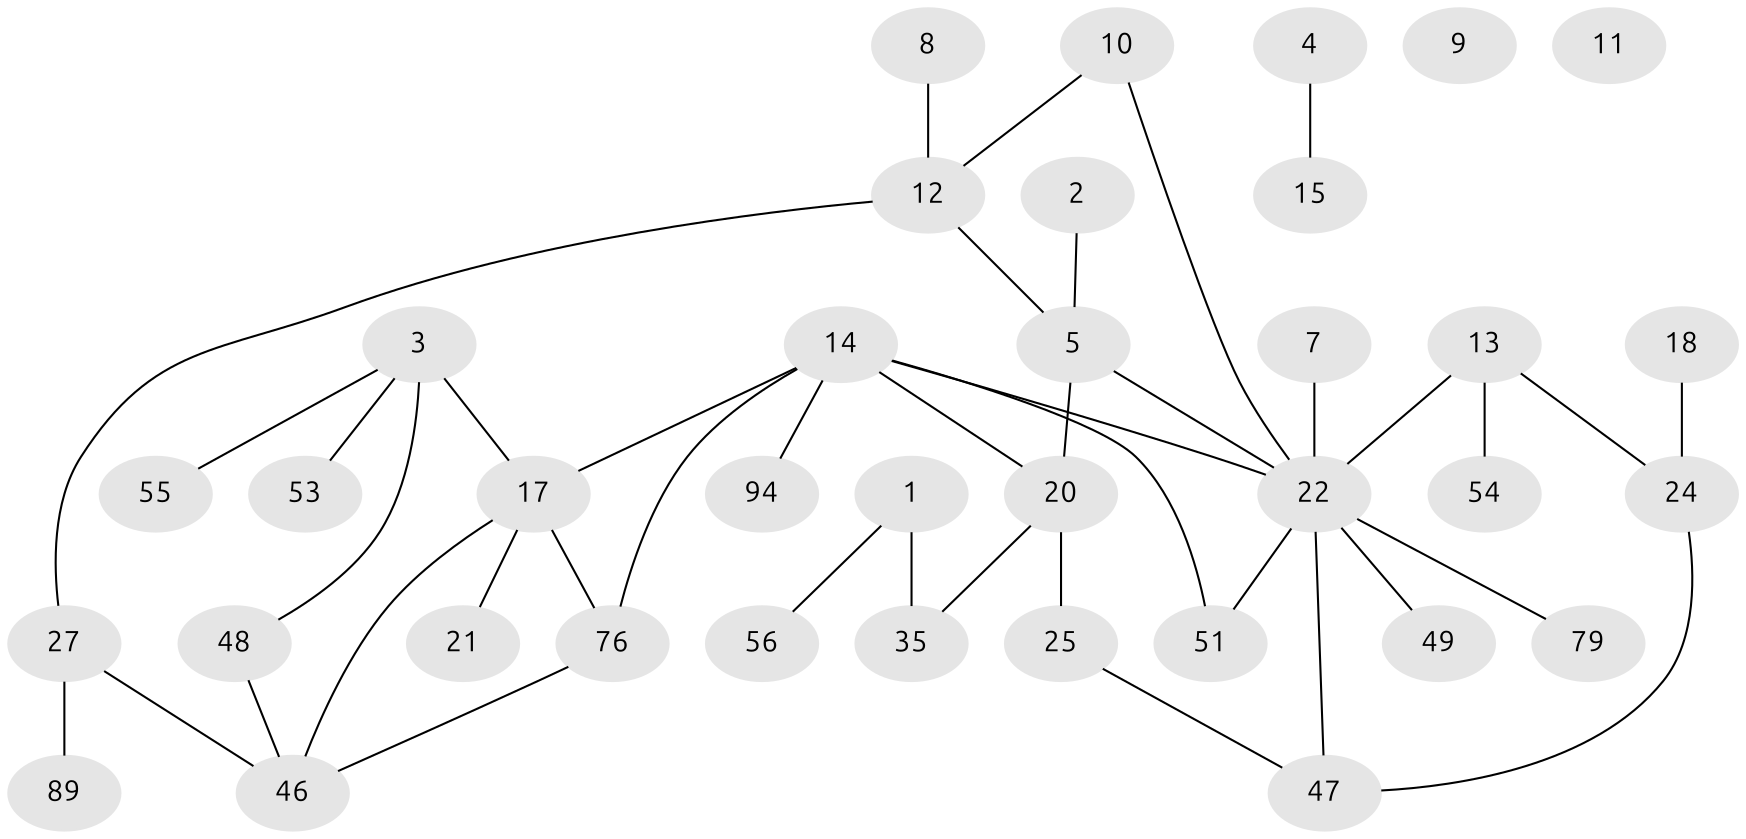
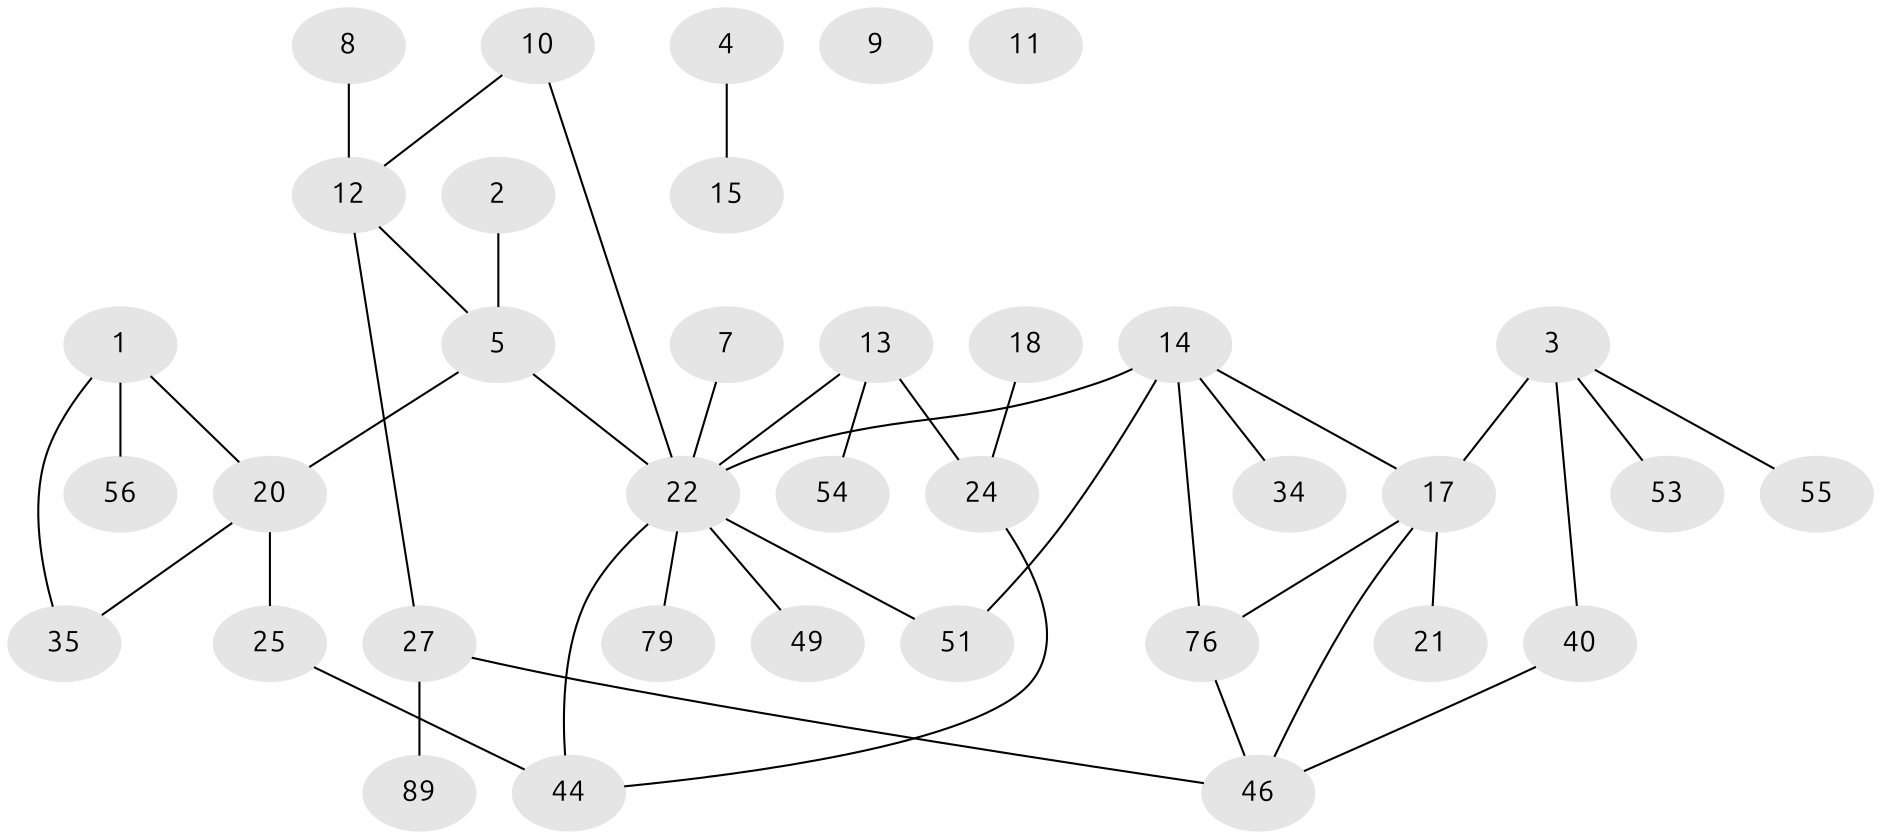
edge "14" -- "20": now "1" -- "20"
node "94": label "94" -> "34"
node "48": label "48" -> "40"
node "47": label "47" -> "44"
